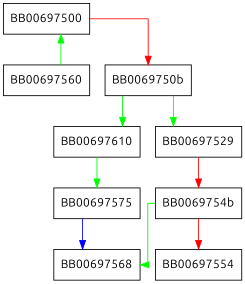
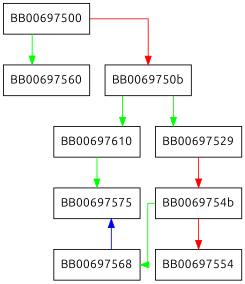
edge "BB00697560" -> "BB00697500": reversed
edge "BB00697575" -> "BB00697568": reversed
